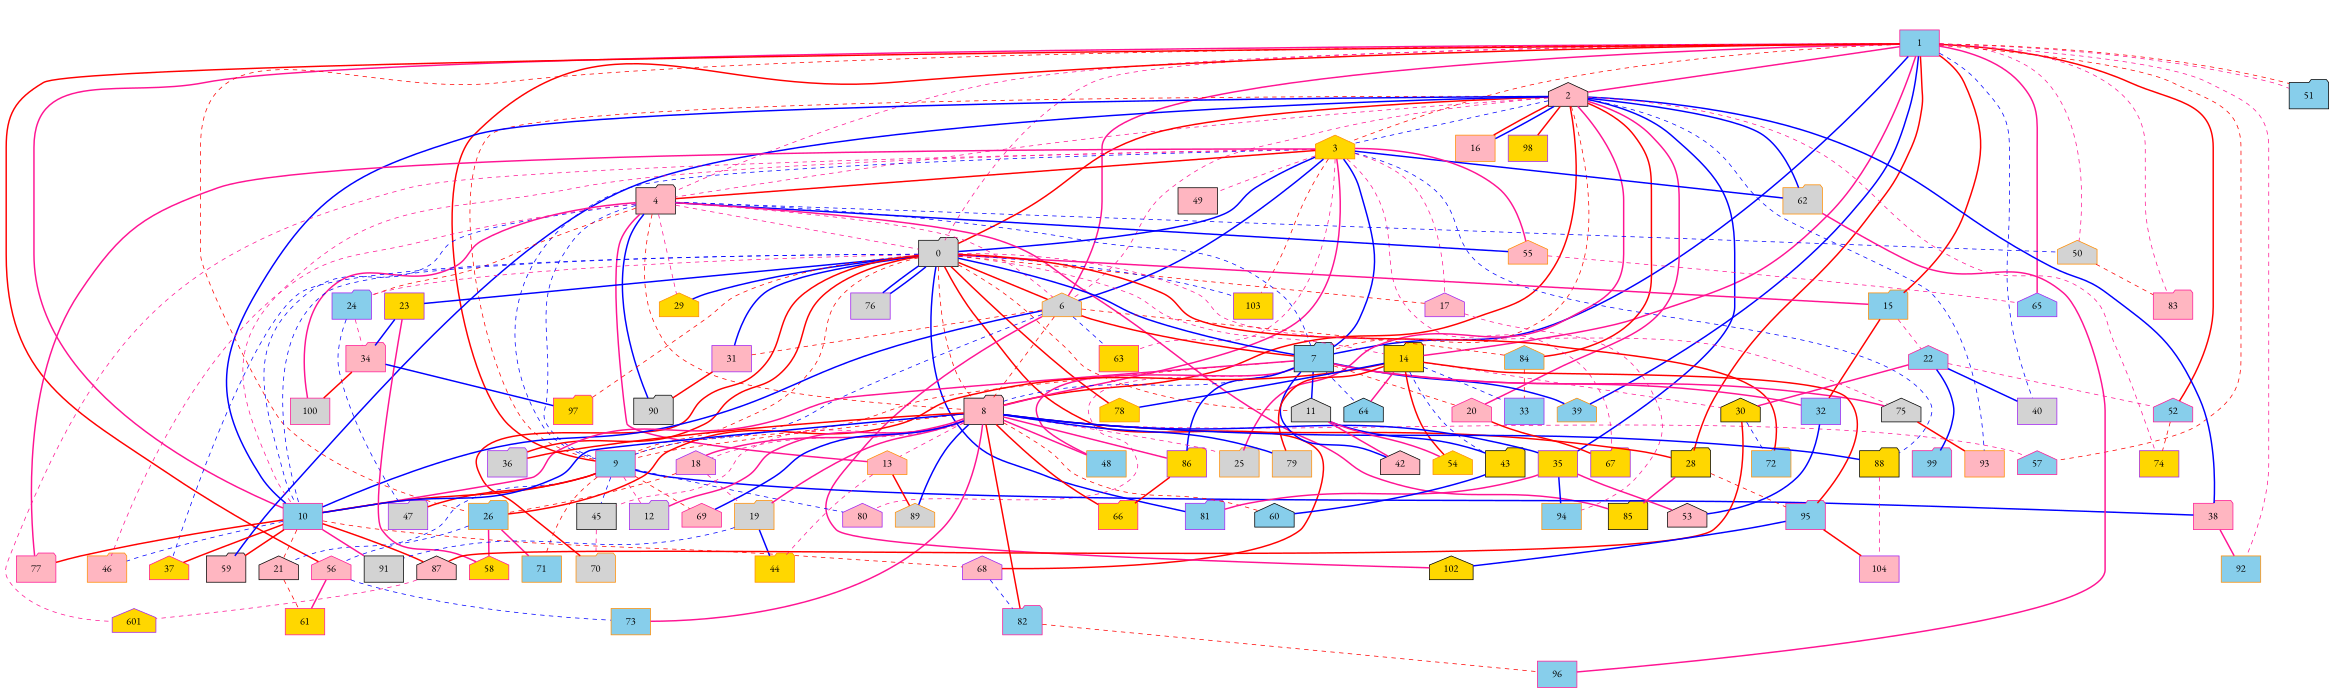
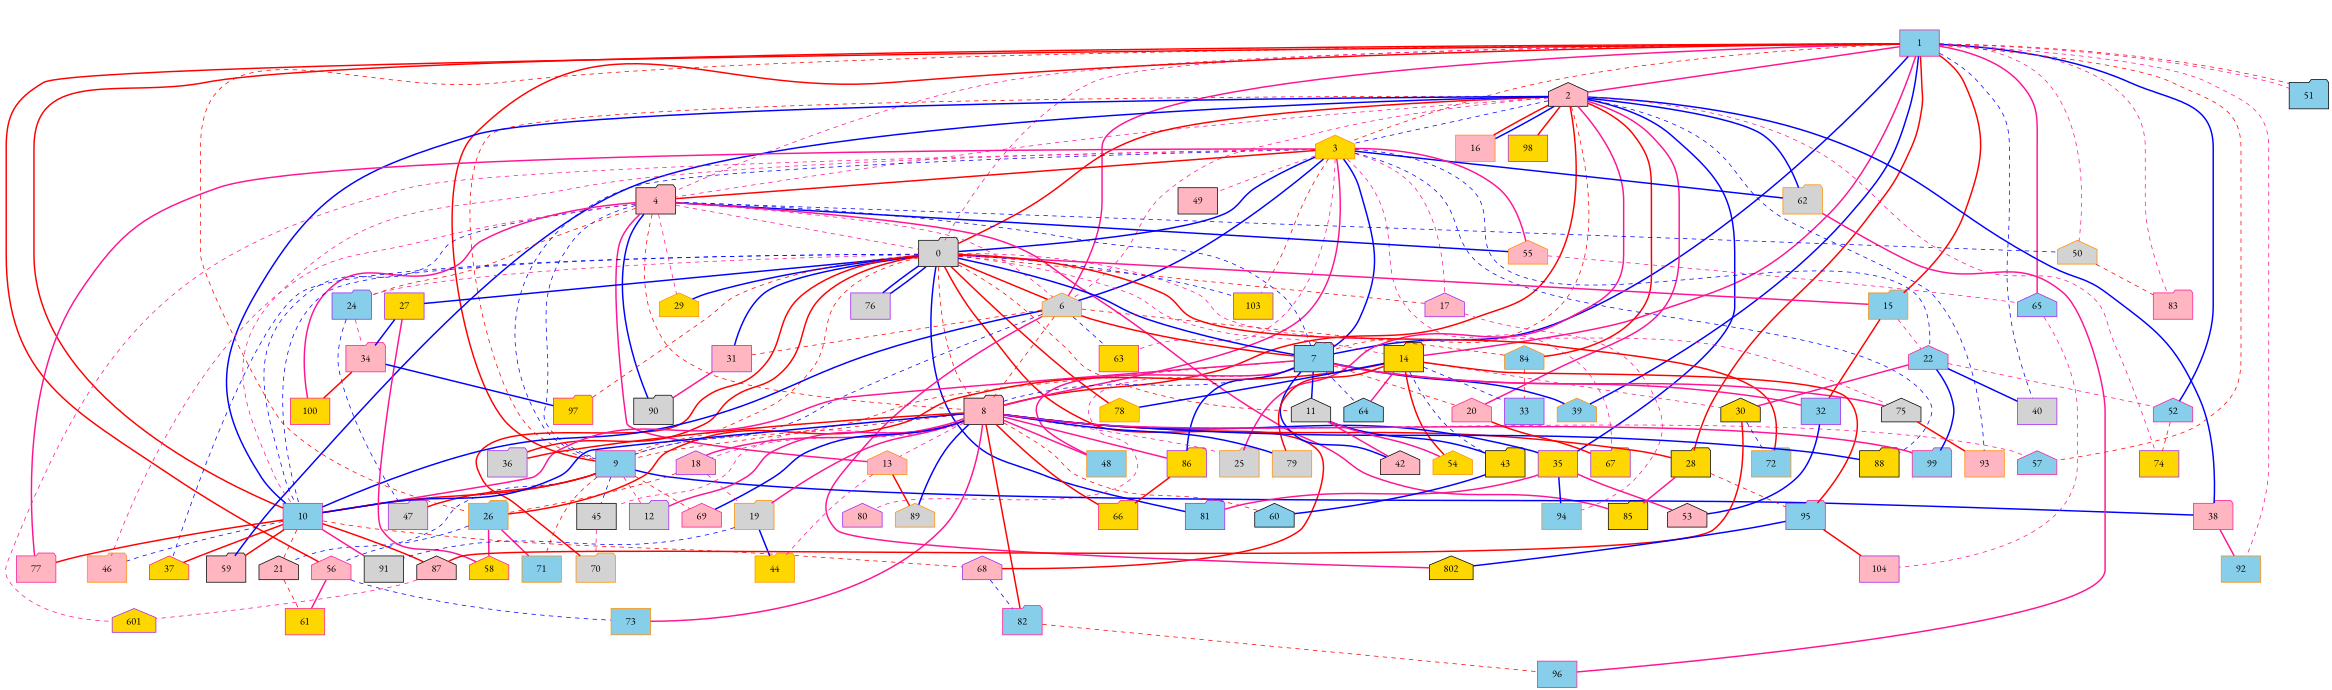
edge "1" -- "10": color deeppink -> red
edge "1" -- "52": color red -> blue
edge "3" -- "22": added
node "23": label "23" -> "27"
edge "31" -- "90": color red -> deeppink
node "100": fillcolor lightgrey -> gold
edge "8" -- "99": added
edge "9" -- "80": removed
edge "88" -- "104": now "65" -- "104"
node "102": label "102" -> "802"
